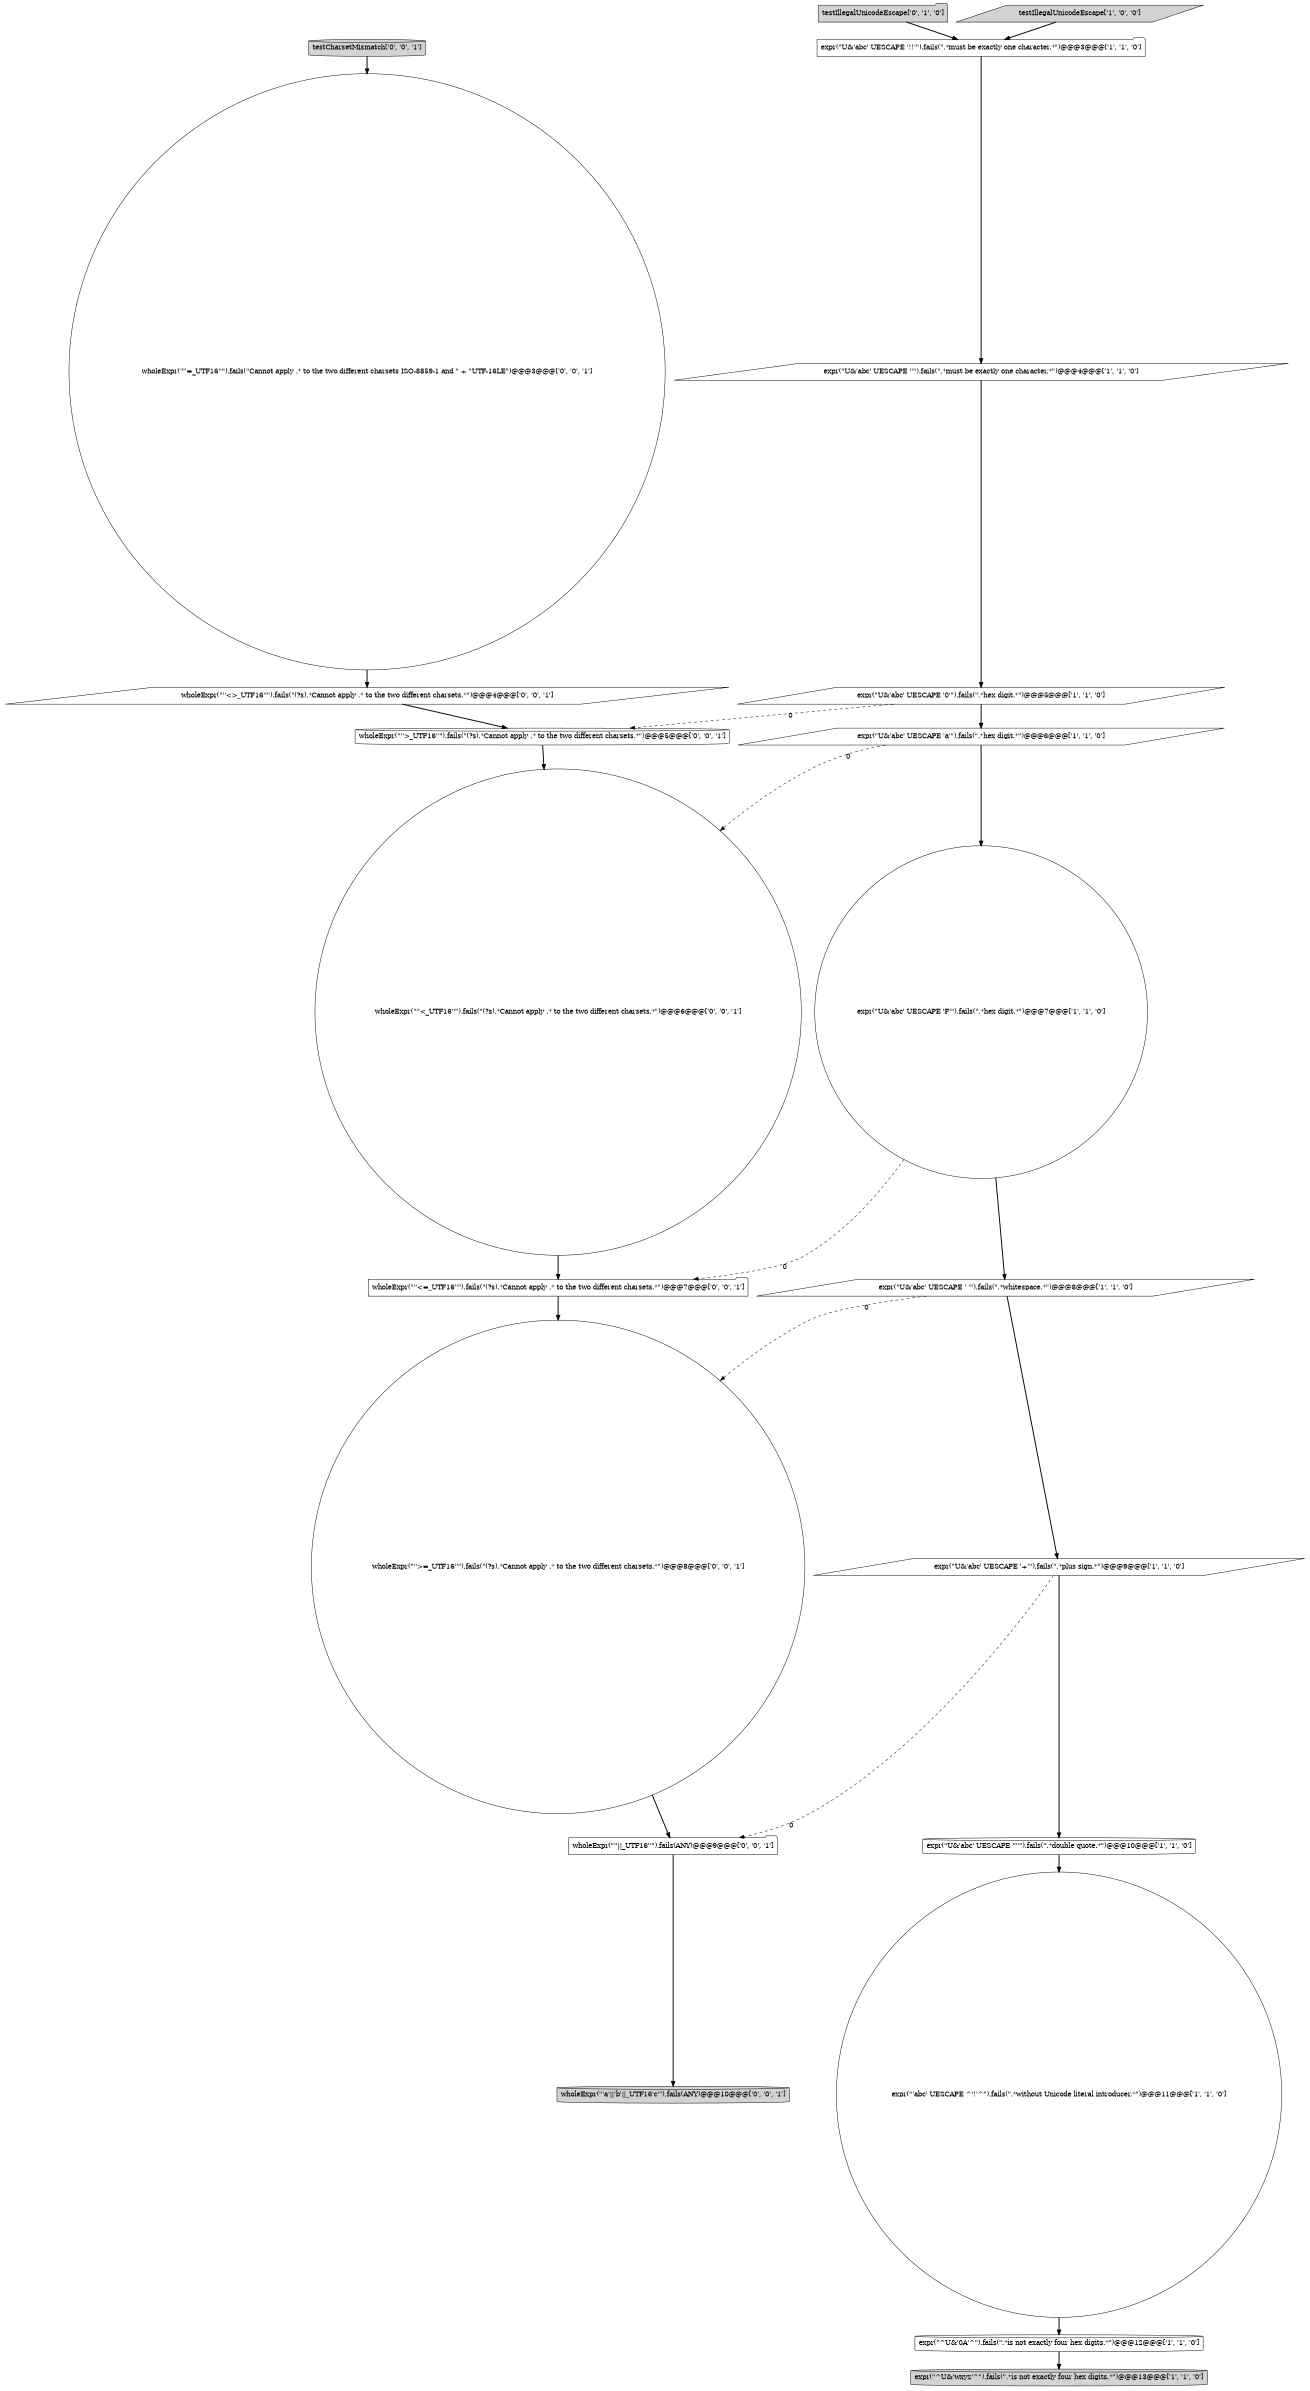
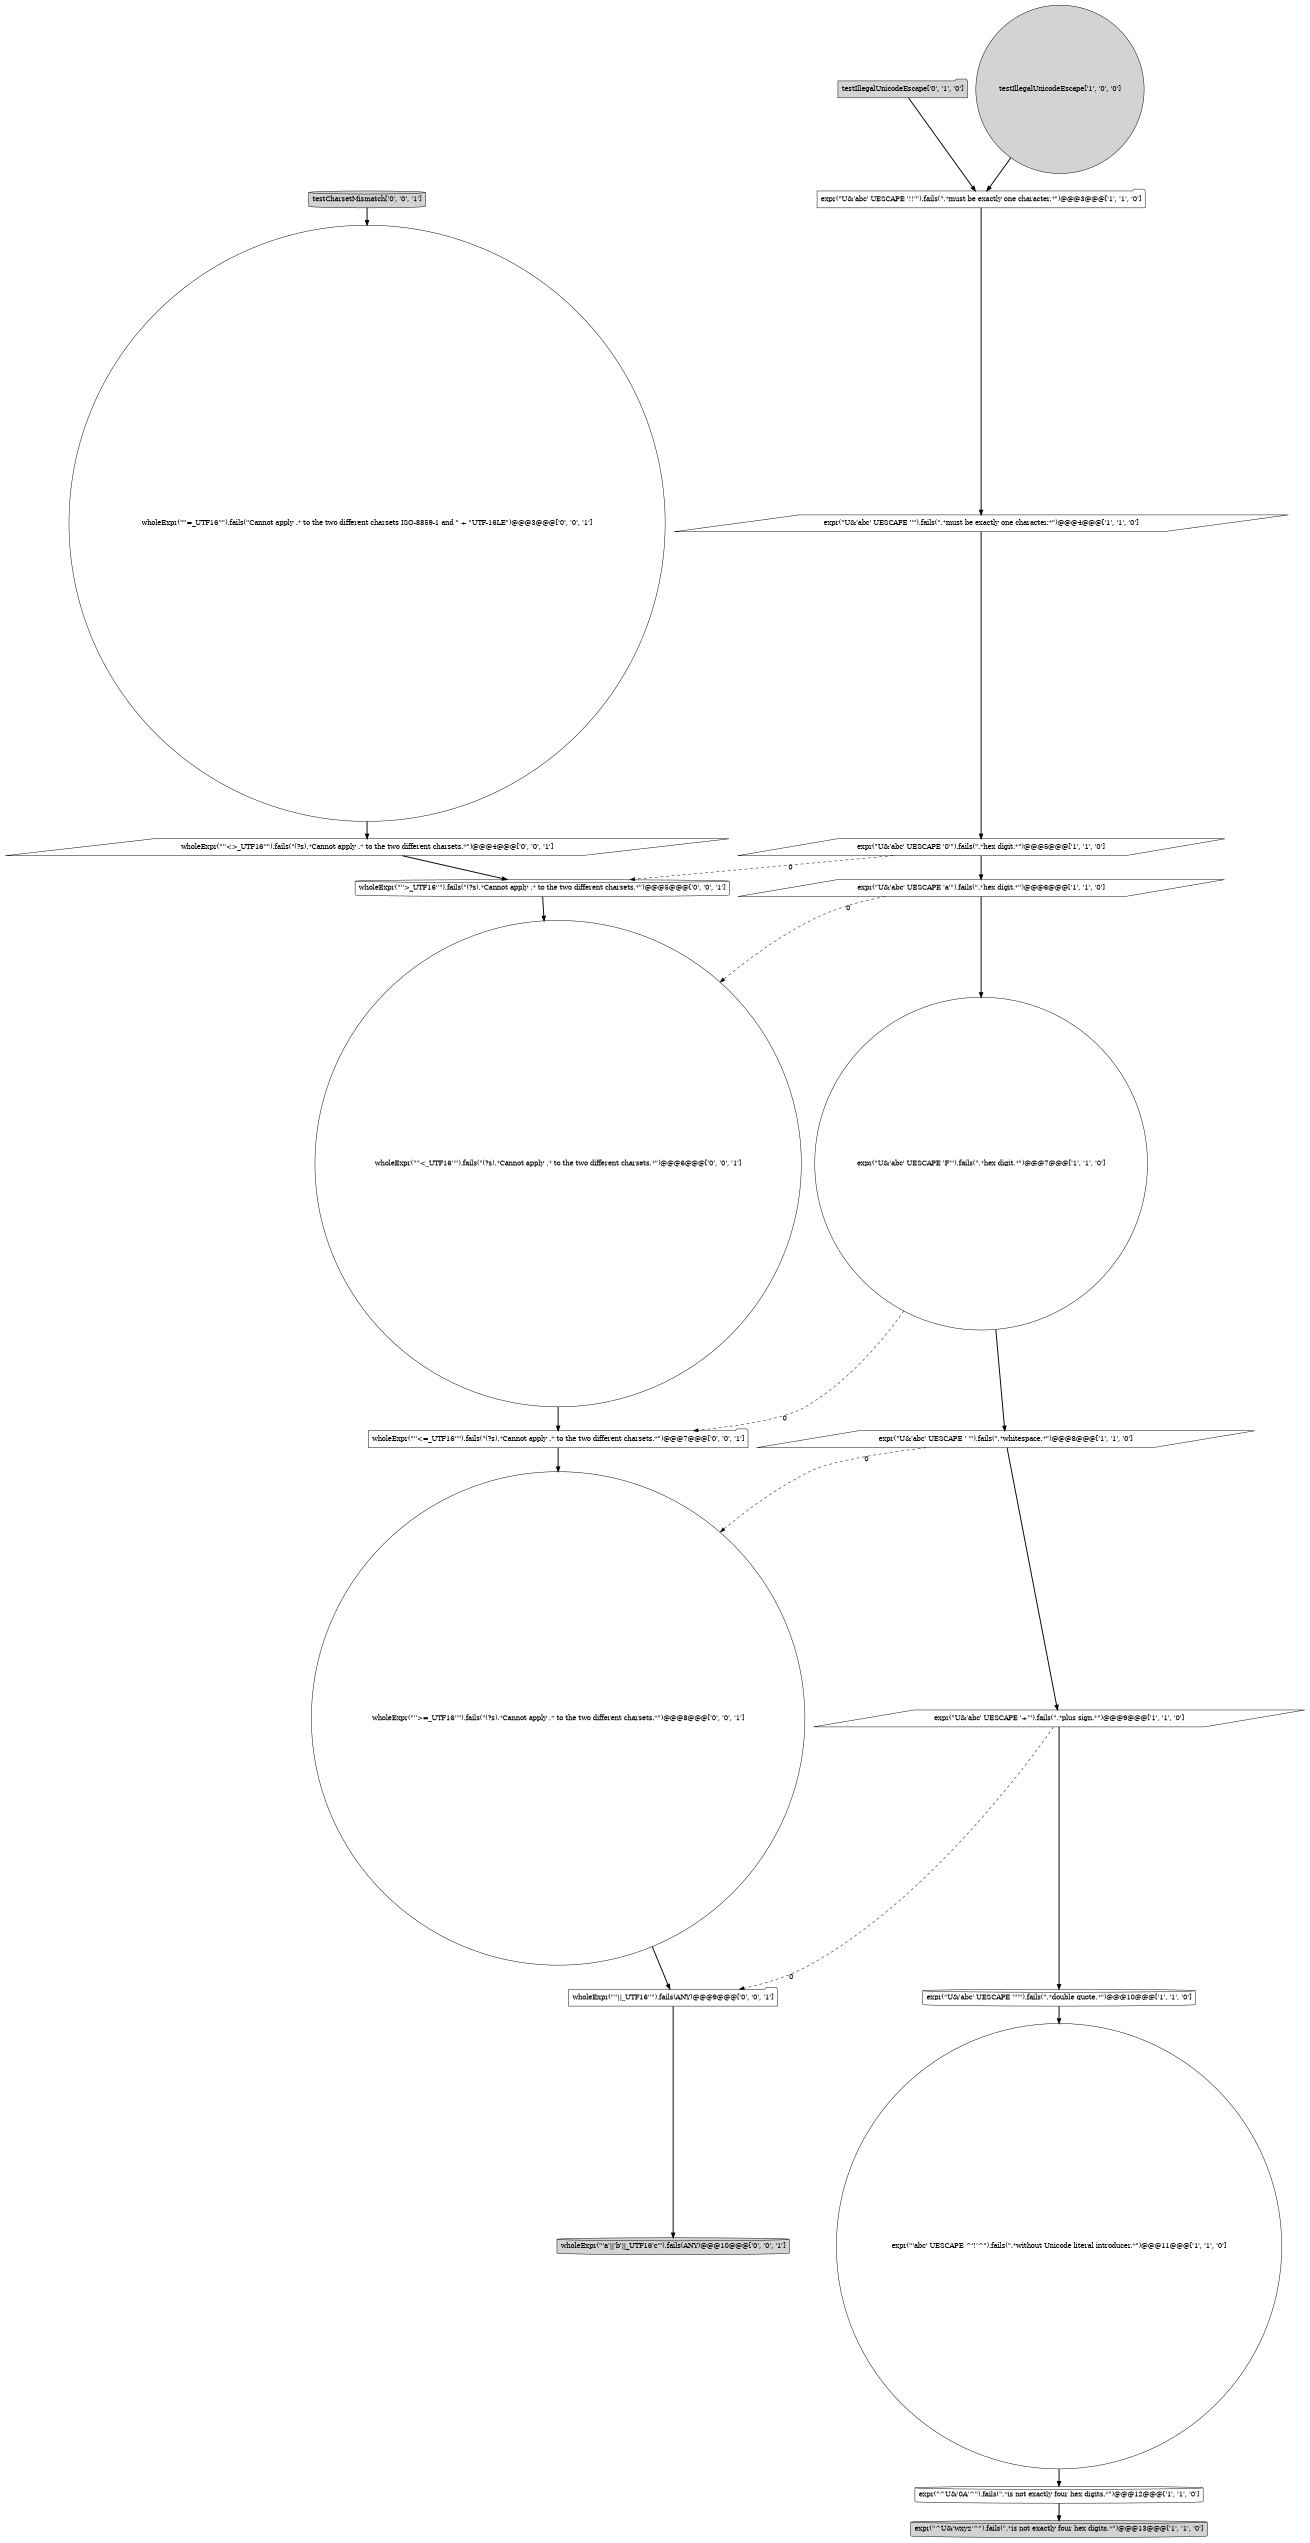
node "testIllegalUnicodeEscape['1', '0', '0']": shape parallelogram -> circle
